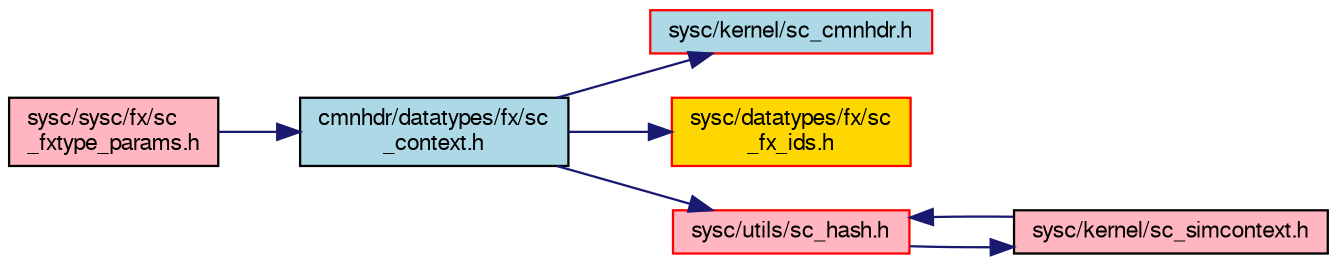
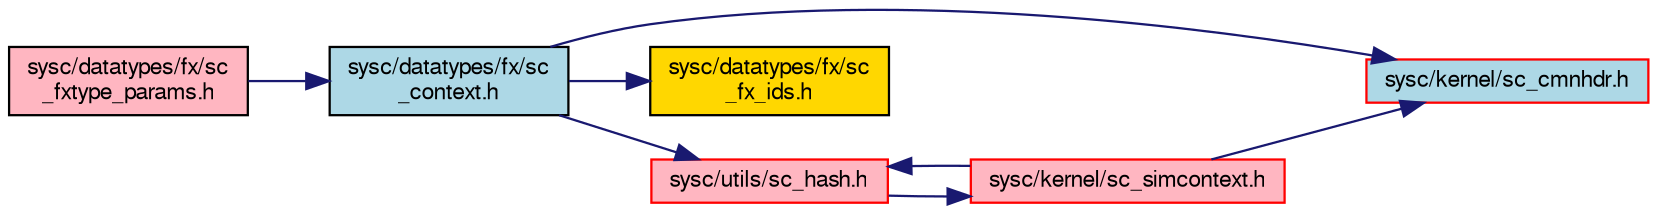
node "sysc/sysc/fx/sc _fxtype_params.h": label "sysc/sysc/fx/sc _fxtype_params.h" -> "sysc/datatypes/fx/sc _fxtype_params.h"
node "cmnhdr/datatypes/fx/sc _context.h": label "cmnhdr/datatypes/fx/sc _context.h" -> "sysc/datatypes/fx/sc _context.h"
node "sysc/datatypes/fx/sc _fx_ids.h": color red -> black
edge "sysc/kernel/sc_simcontext.h" -> "sysc/kernel/sc_cmnhdr.h": added
node "sysc/kernel/sc_simcontext.h": color black -> red
